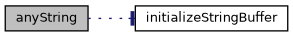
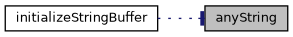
edge "anyString" -> "initializeStringBuffer": reversed
